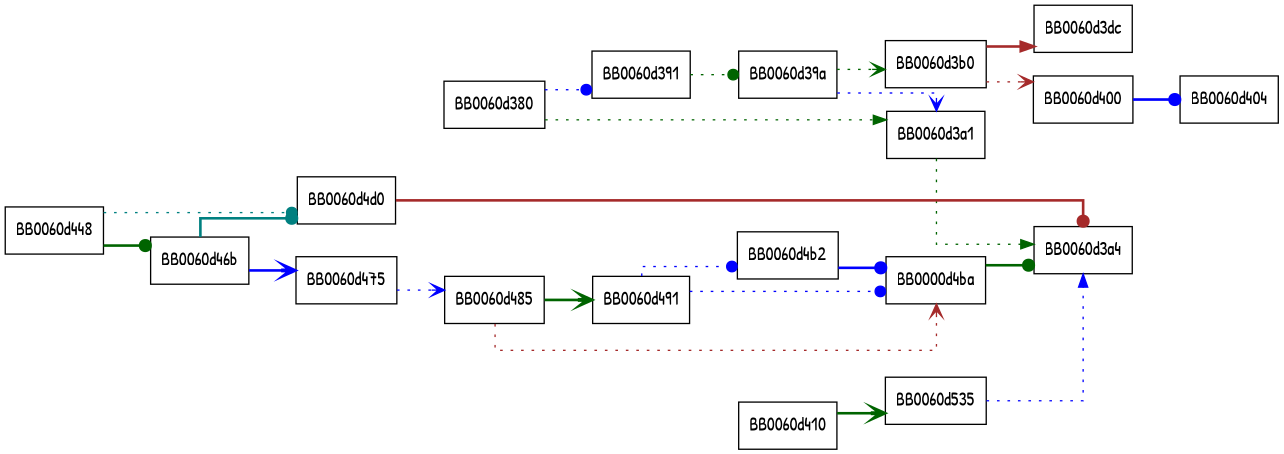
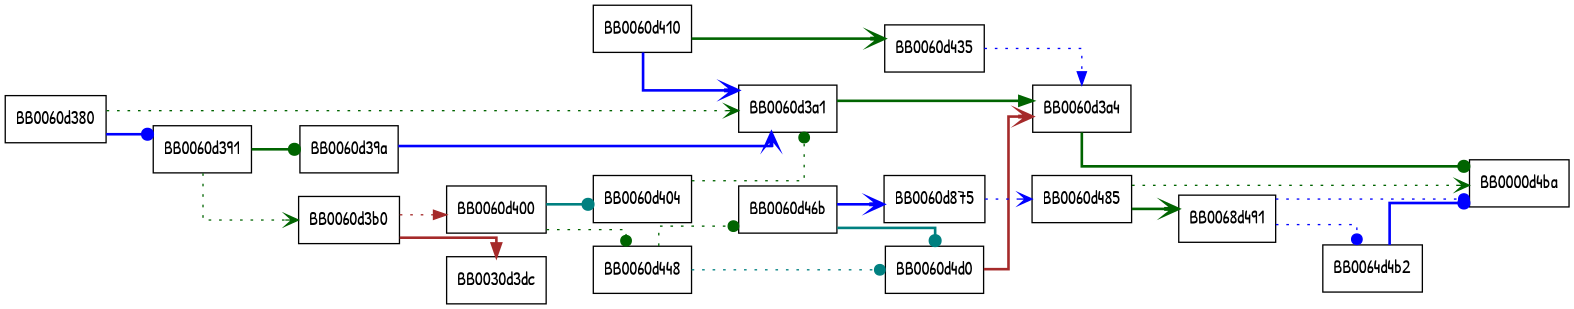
node "BB0060d3dc": label "BB0060d3dc" -> "BB0030d3dc"
edge "BB0060d39a" -> "BB0060d3b0": now "BB0060d391" -> "BB0060d3b0"
edge "BB0060d391" -> "BB0060d39a": style dotted -> bold
edge "BB0060d3b0" -> "BB0060d400": arrowhead vee -> normal
edge "BB0060d380" -> "BB0060d391": style dotted -> bold
edge "BB0060d410" -> "BB0060d3a1": added
edge "BB0060d39a" -> "BB0060d3a1": style dotted -> bold
edge "BB0060d400" -> "BB0060d404": color blue -> teal
edge "BB0060d380" -> "BB0060d3a1": arrowhead normal -> vee
edge "BB0060d404" -> "BB0060d3a1": added
edge "BB0060d4d0" -> "BB0060d3a4": arrowhead dot -> vee
edge "BB0060d400" -> "BB0060d448": added
edge "BB0060d3a1" -> "BB0060d3a4": style dotted -> bold
edge "BB0060d448" -> "BB0060d46b": style bold -> dotted
node "BB0060d4b2": label "BB0060d4b2" -> "BB0064d4b2"
edge "BB0000d4ba" -> "BB0060d3a4": reversed
node "BB0060d475": label "BB0060d475" -> "BB0060d875"
node "BB0060d491": label "BB0060d491" -> "BB0068d491"
edge "BB0060d485" -> "BB0000d4ba": color brown -> darkgreen
node "BB0060d535": label "BB0060d535" -> "BB0060d435"
